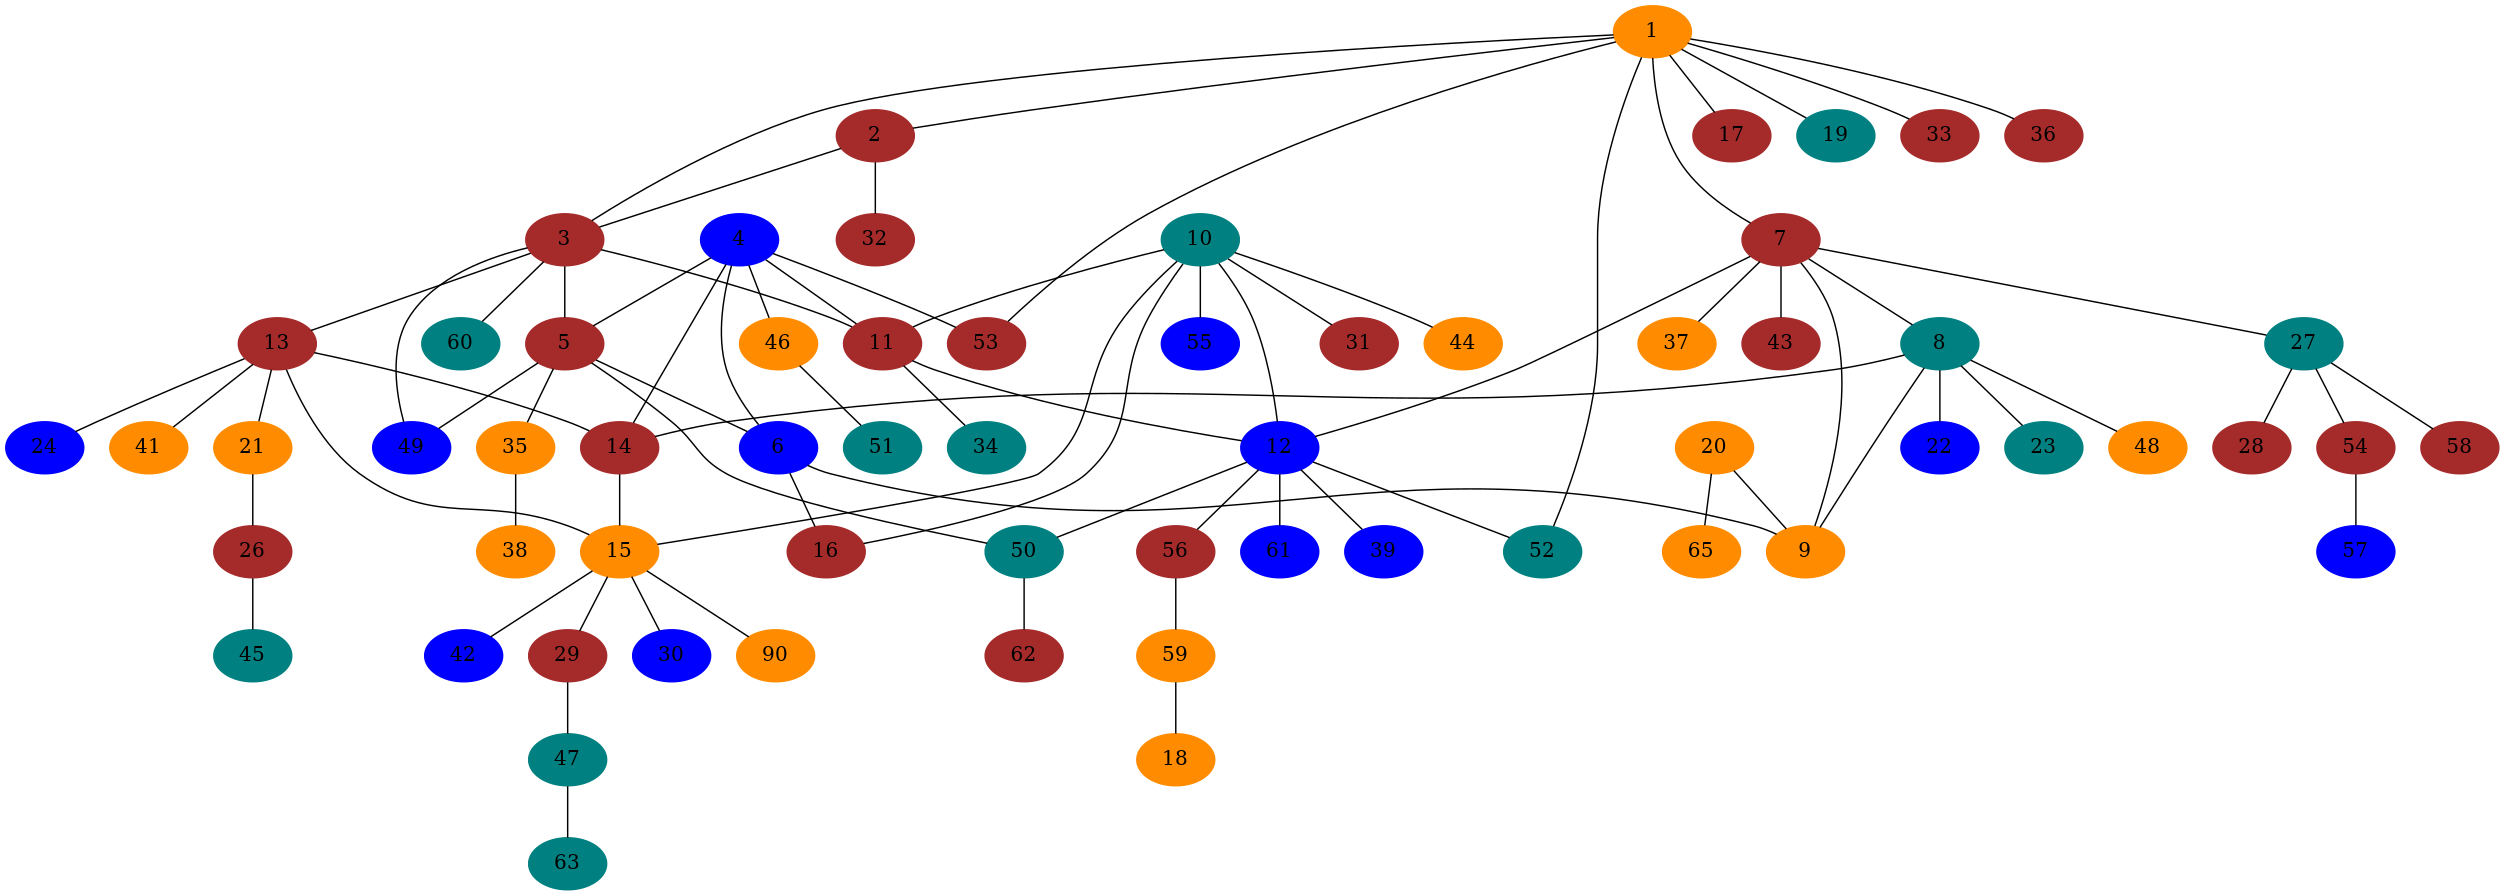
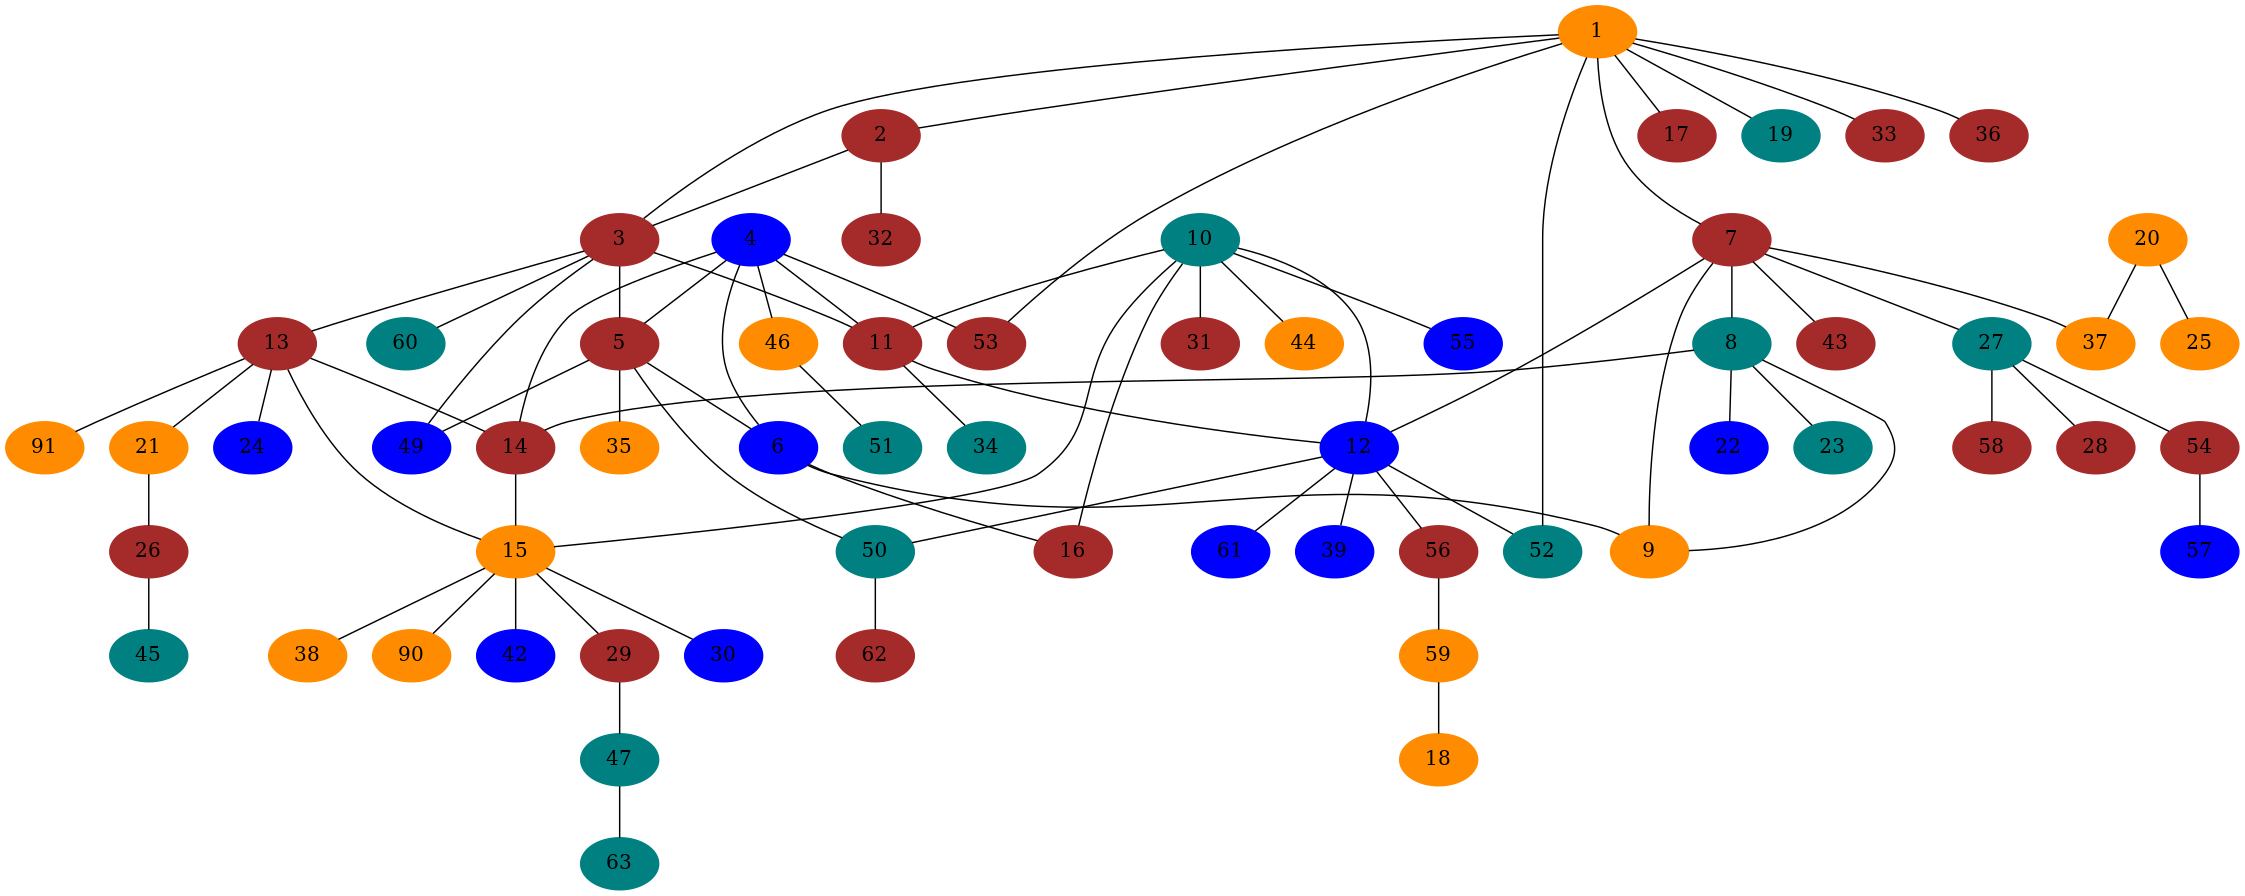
node "41": label "41" -> "91"
node "48": removed
edge "35" -- "38": now "15" -- "38"
edge "20" -- "9": now "20" -- "37"
node "65": label "65" -> "25"
